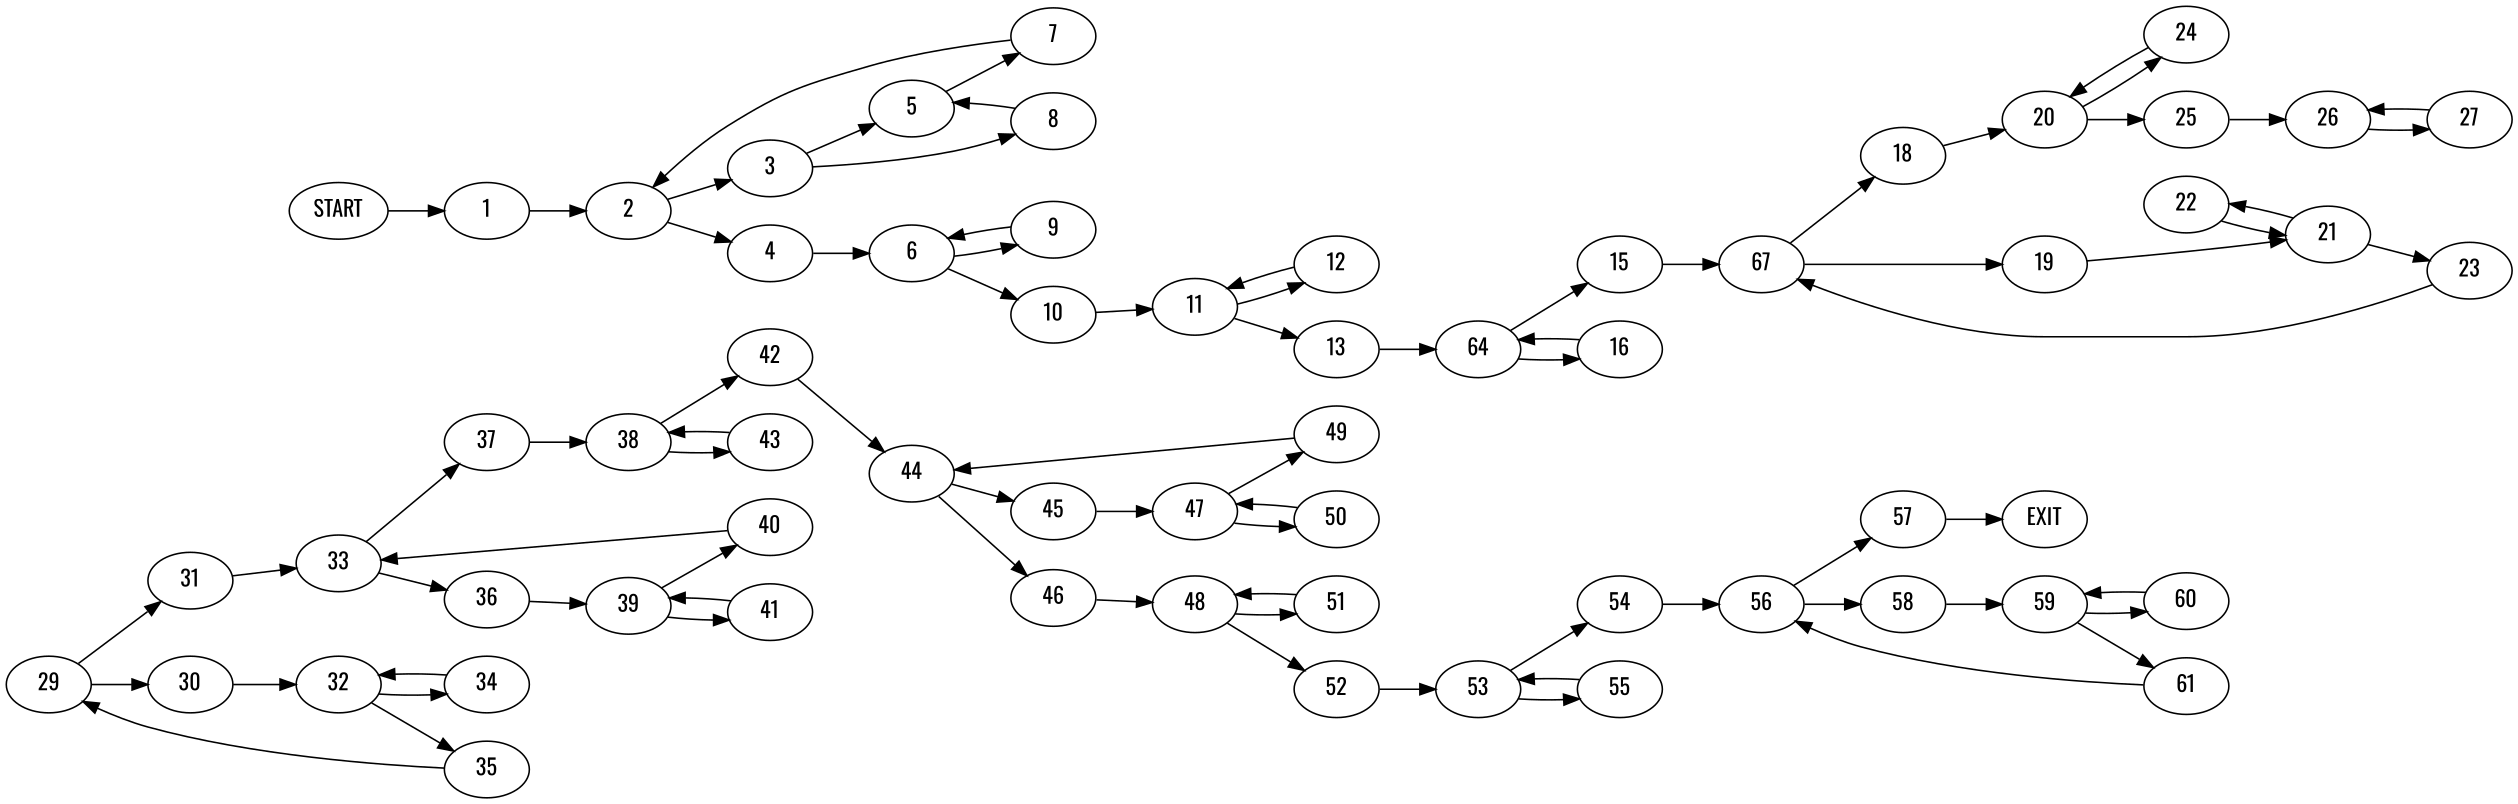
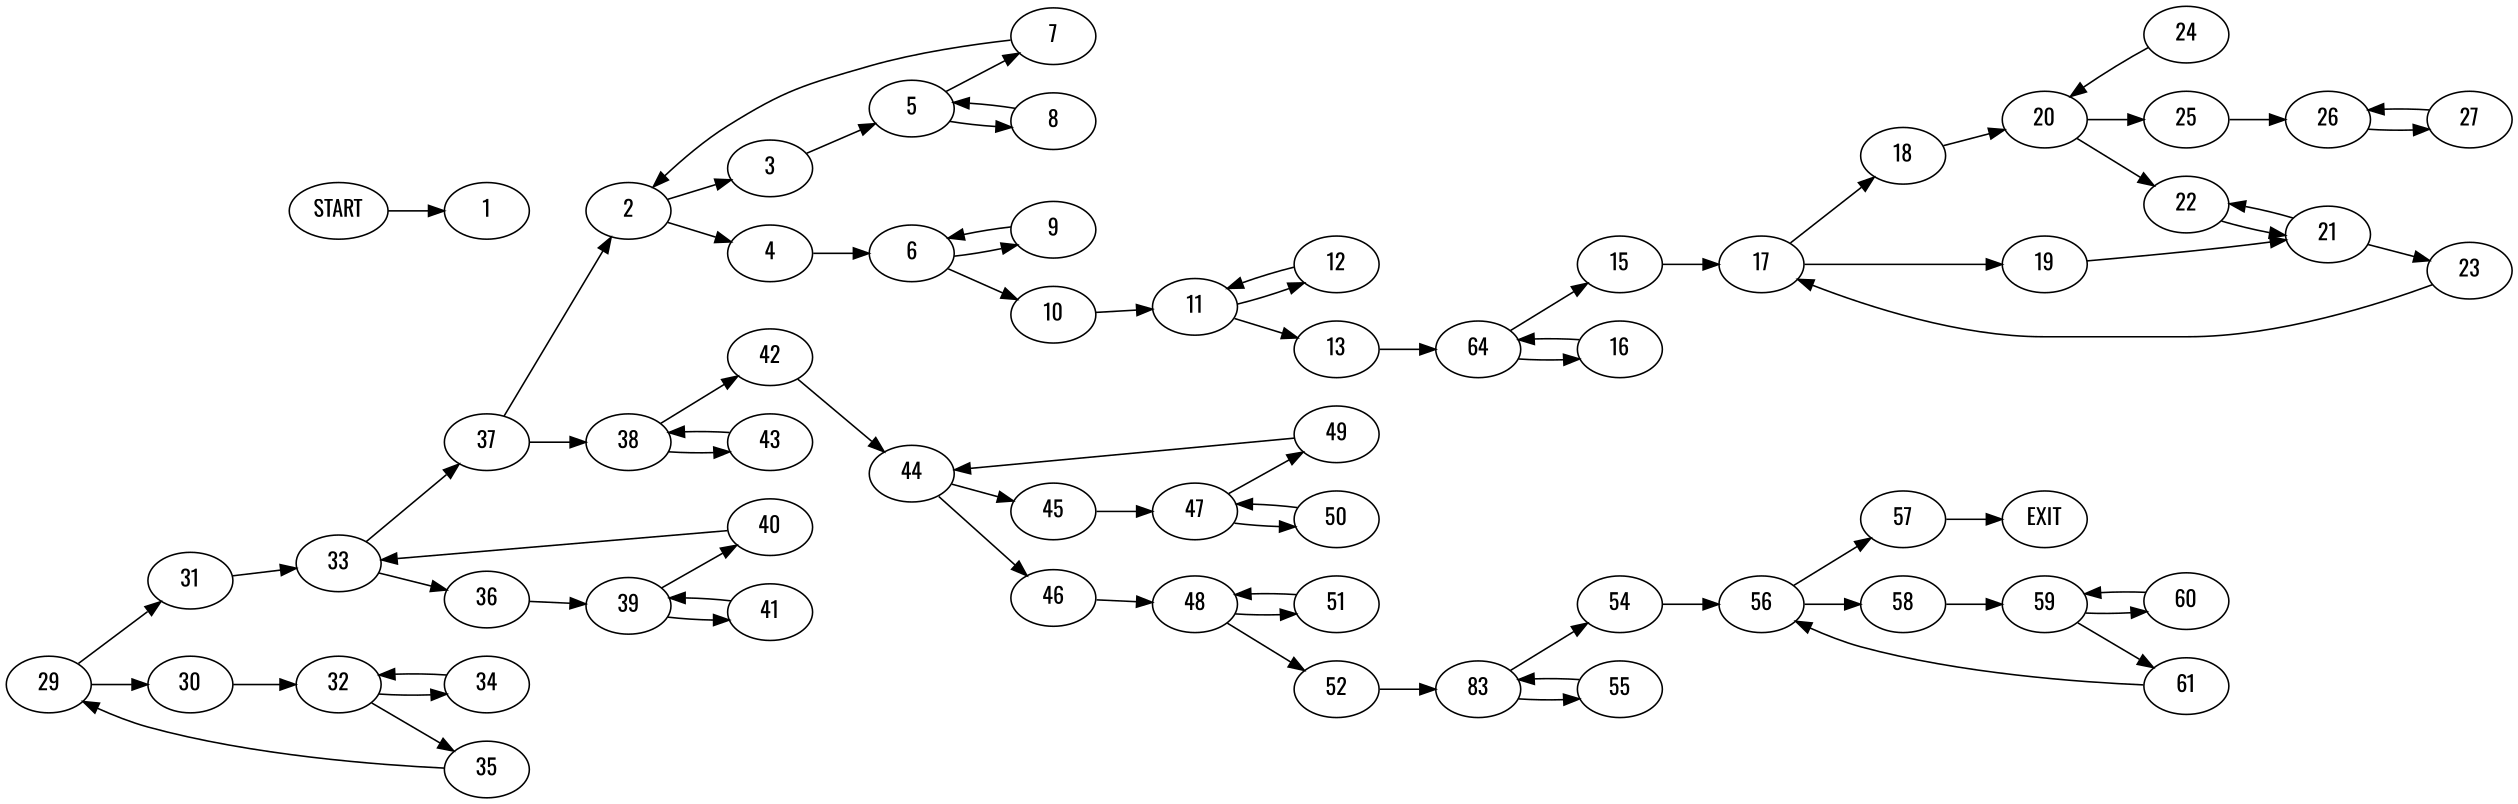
edge "20" -> "24": now "20" -> "22"
edge "3" -> "8": now "5" -> "8"
edge "1" -> "2": now "37" -> "2"
node "67": label "67" -> "17"
node "53": label "53" -> "83"
